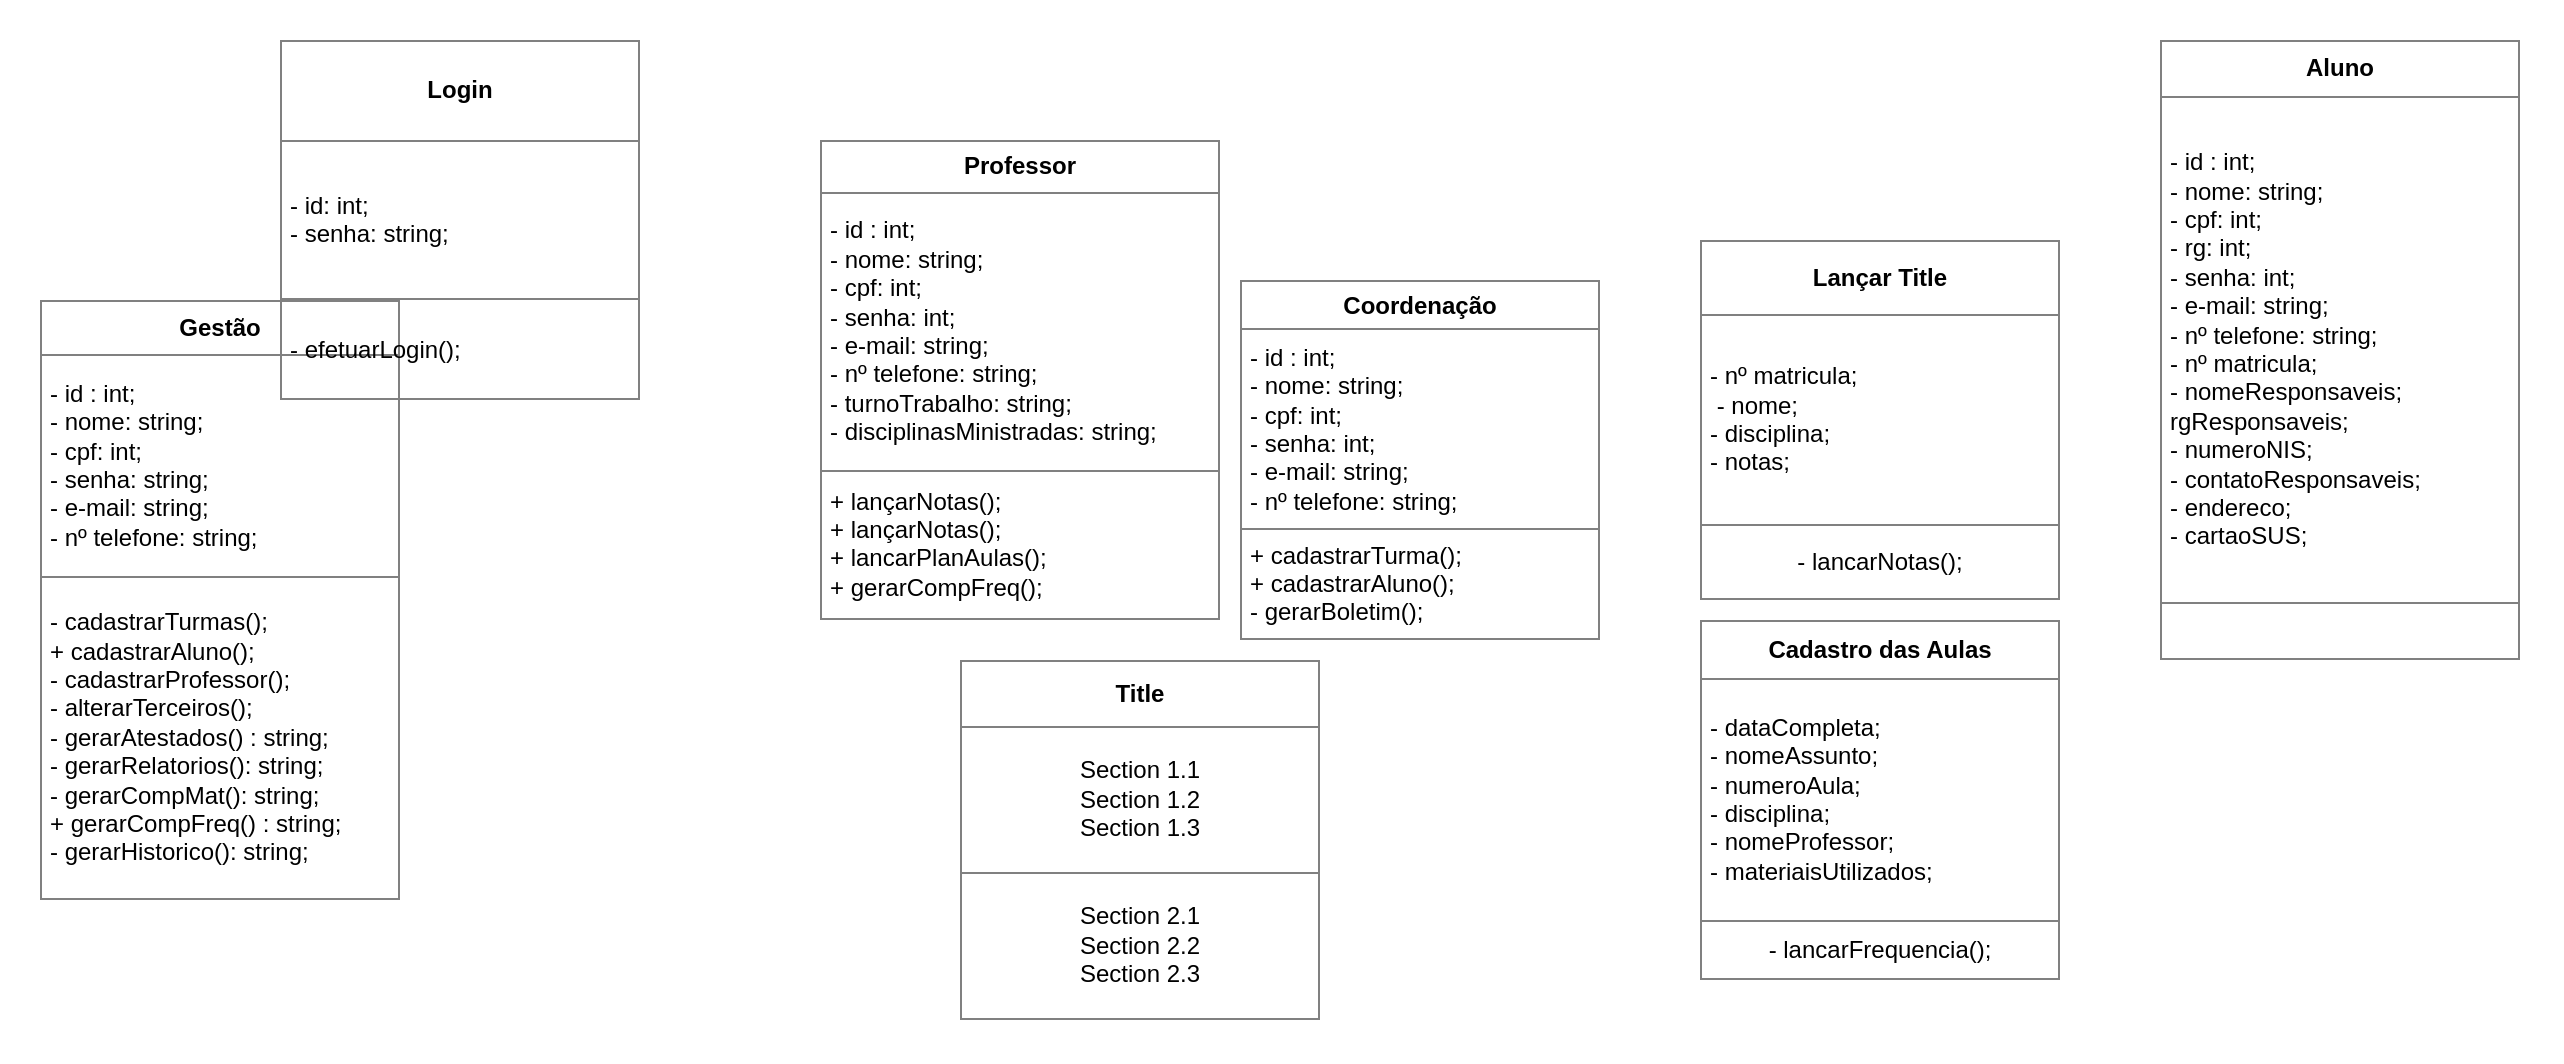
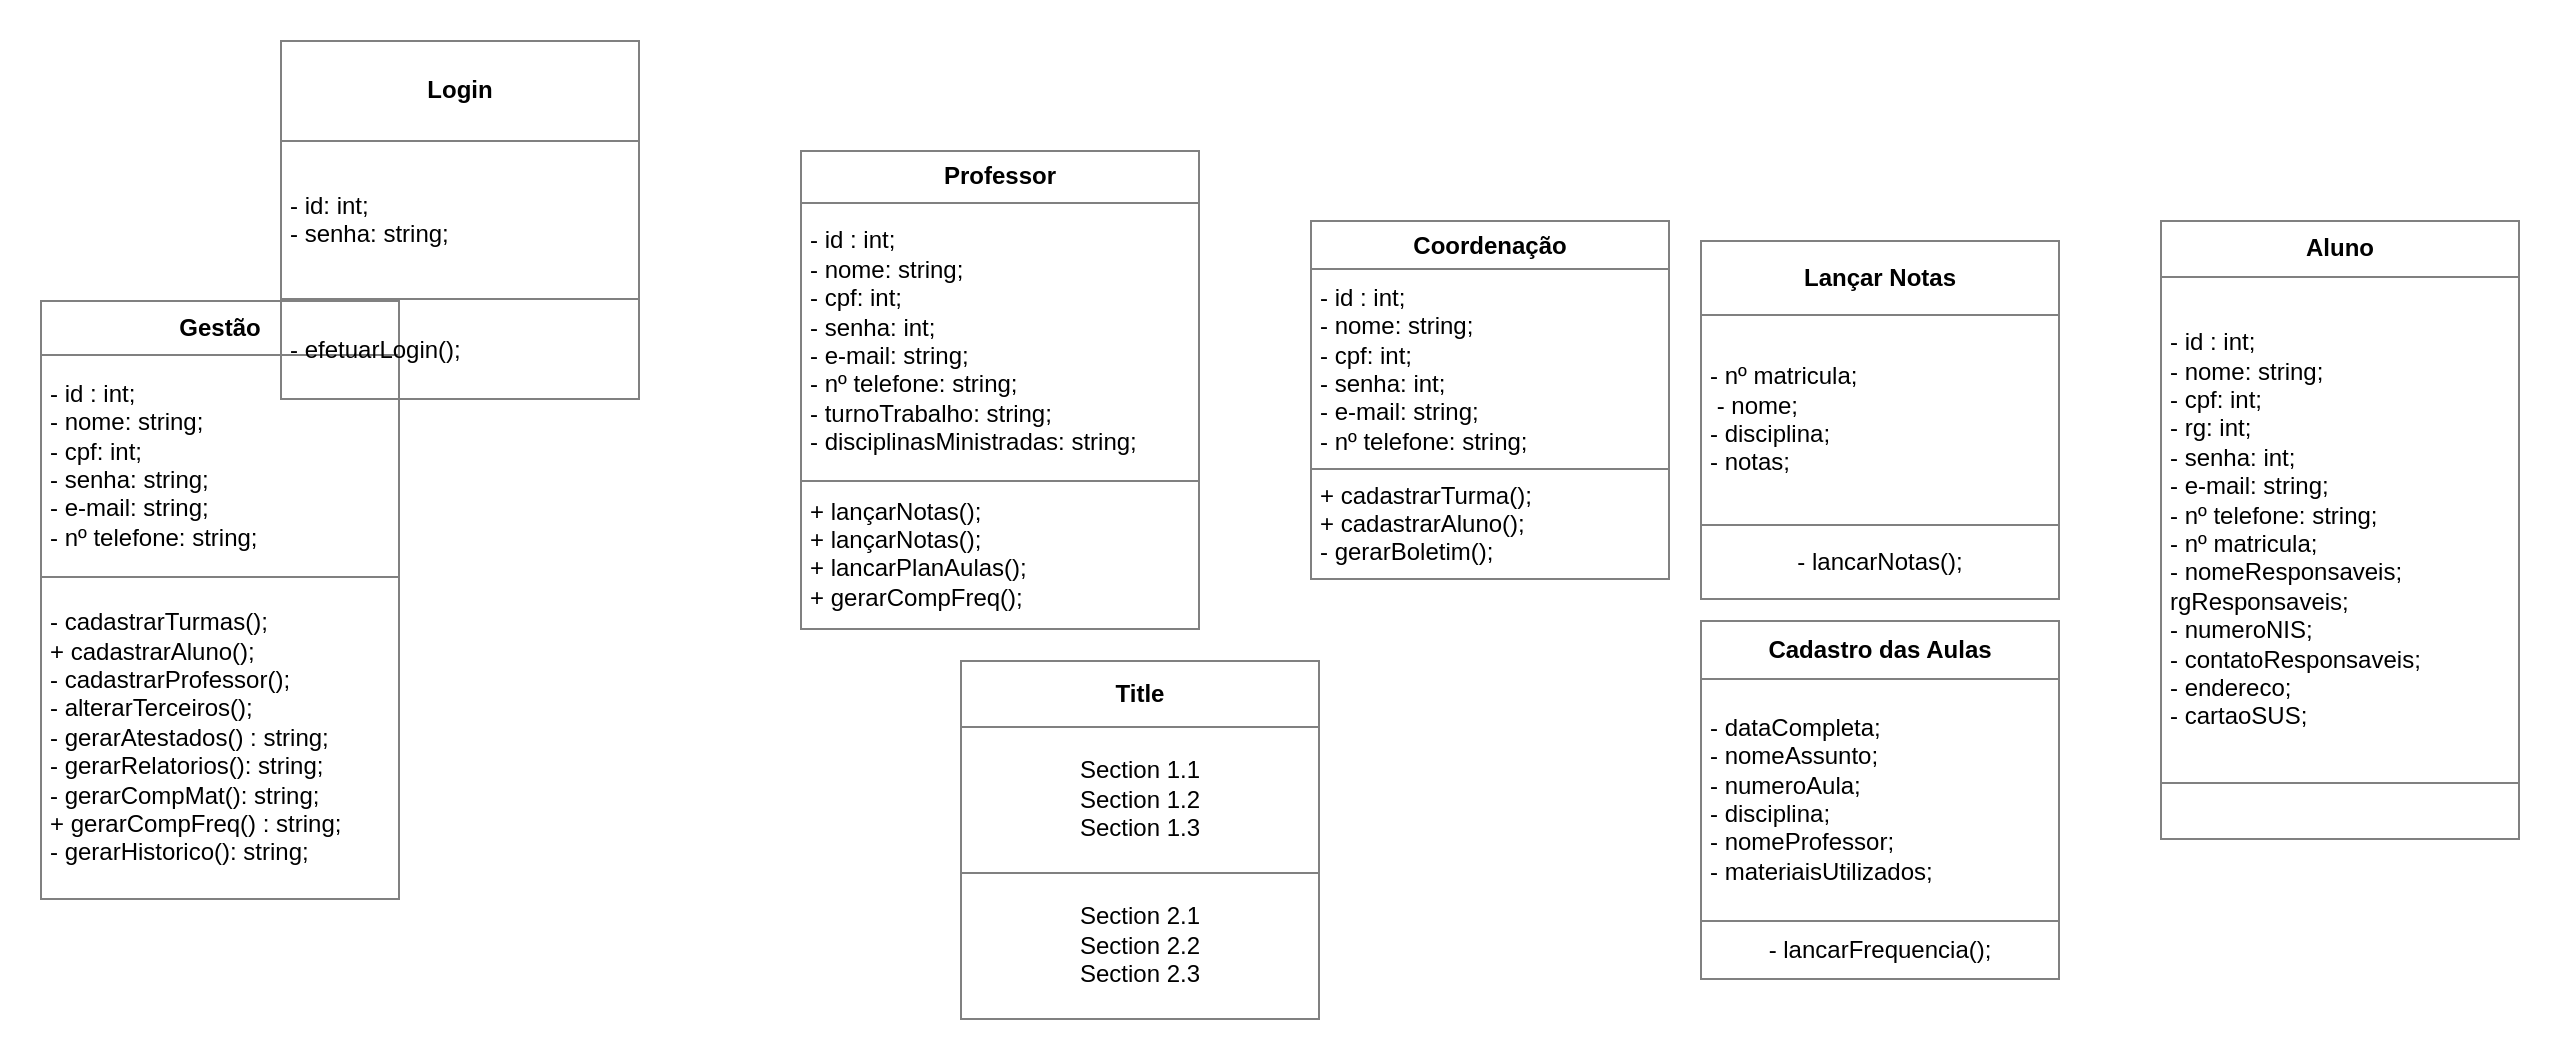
node "Lançar Title - nº matricula; - nome; - disciplina; - notas; - lancarNotas();": label "Lançar Title - nº matricula; - nome; - disciplina; - notas; - lancarNotas();" -> "Lançar Notas - nº matricula; - nome; - disciplina; - notas; - lancarNotas();"
node "Aluno - id : int;- nome: string;- cpf: int; - rg: int; - senha: int;- e-mail: string;- nº telefone: string; - nº matricula; - nomeResponsaveis; rgResponsaveis; - numeroNIS; - contatoResponsaveis; - endereco; - cartaoSUS;": moved (2341, 351) -> (2341, 531)
node "Professor - id : int; - nome: string; - cpf: int; - senha: int; - e-mail: string; - nº telefone: string; - turnoTrabalho: string; - disciplinasMinistradas: string; + lançarNotas(); + lançarNotas(); + lancarPlanAulas(); + gerarCompFreq();": moved (1021, 381) -> (1001, 391)
node "Coordenação - id : int; - nome: string; - cpf: int; - senha: int; - e-mail: string; - nº telefone: string; + cadastrarTurma(); + cadastrarAluno(); - gerarBoletim();": moved (1421, 461) -> (1491, 401)
